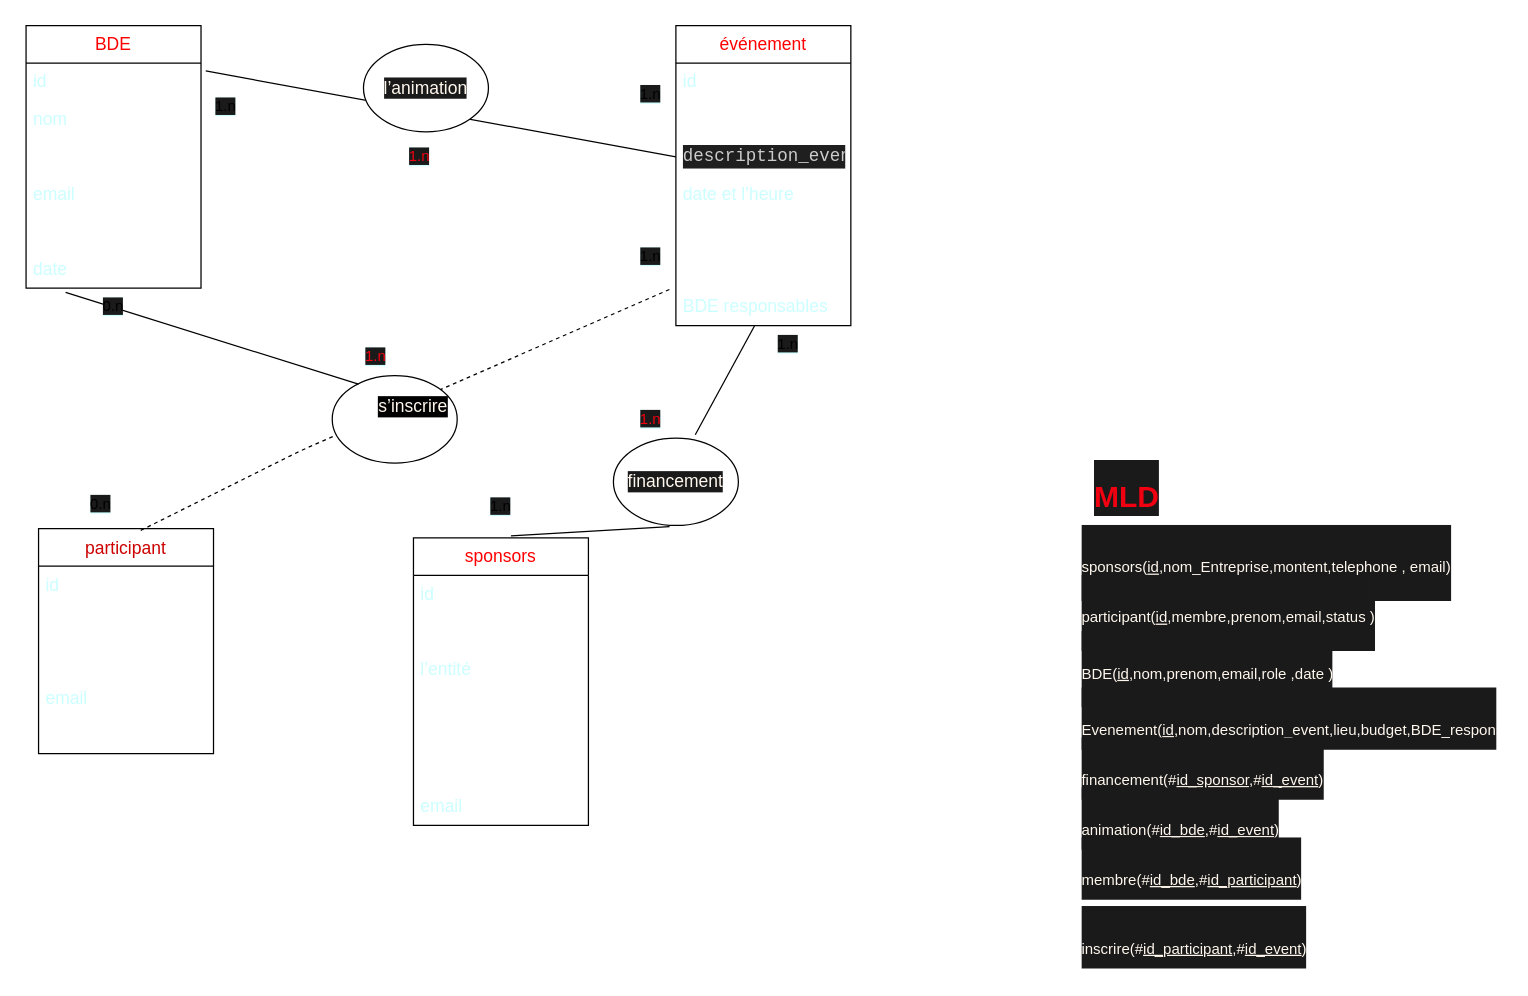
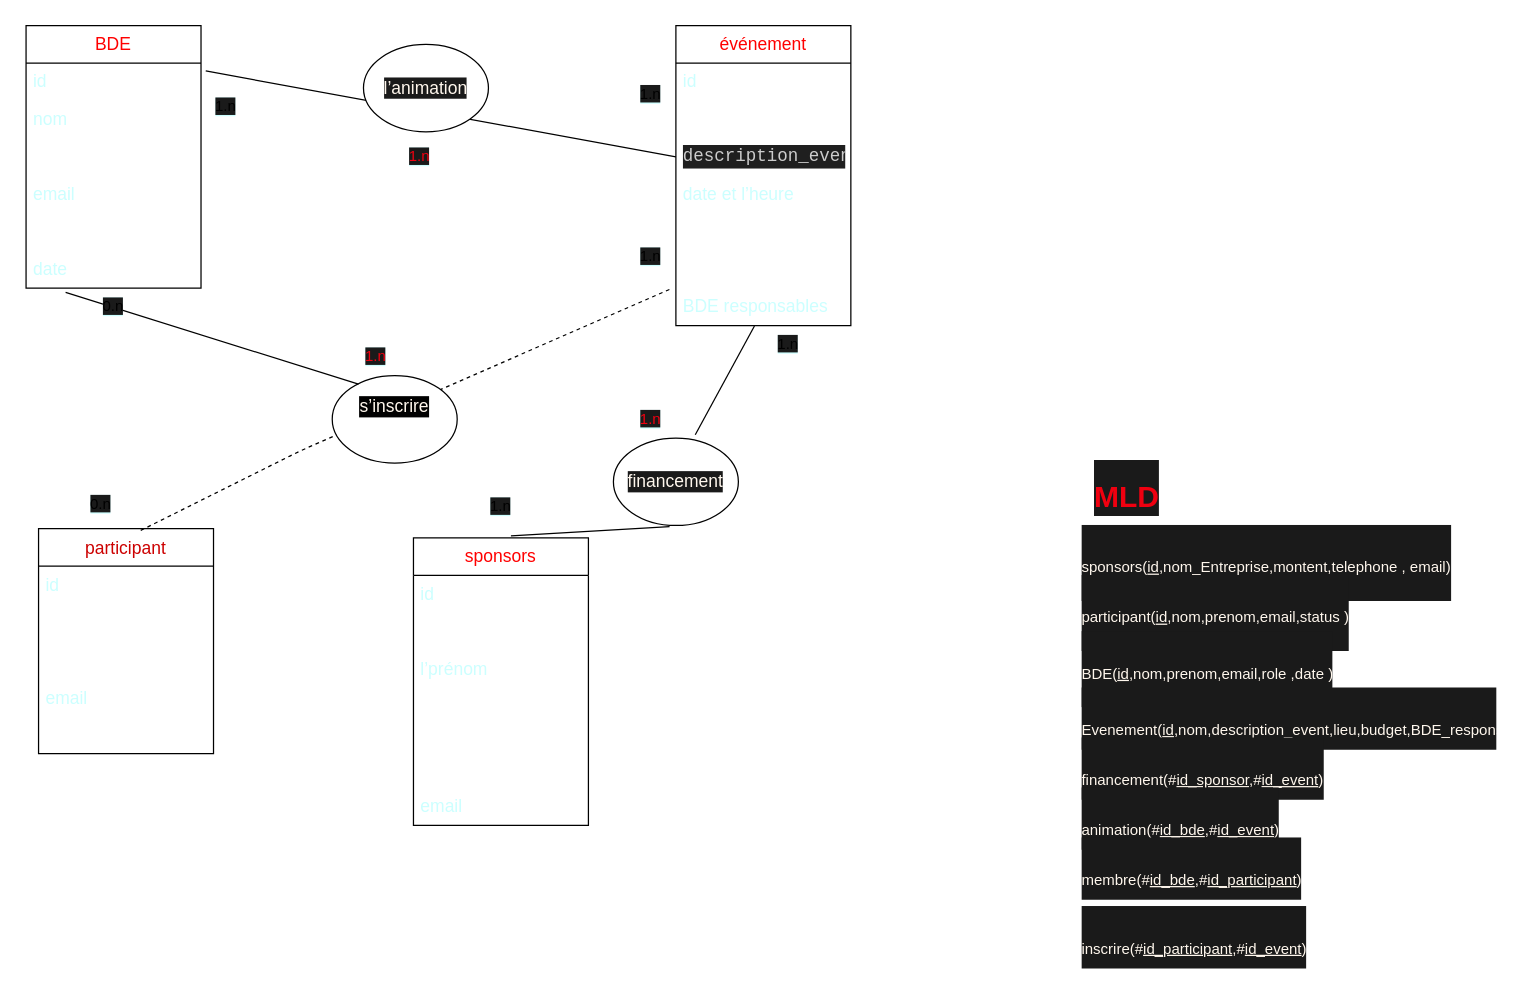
node "s’inscrire": moved (413, 407) -> (394, 407)
node "participant(id,membre,prenom,email,status )": label "participant(id,membre,prenom,email,status )" -> "participant(id,nom,prenom,email,status )"
node "l’entité": label "l’entité" -> "l’prénom"
